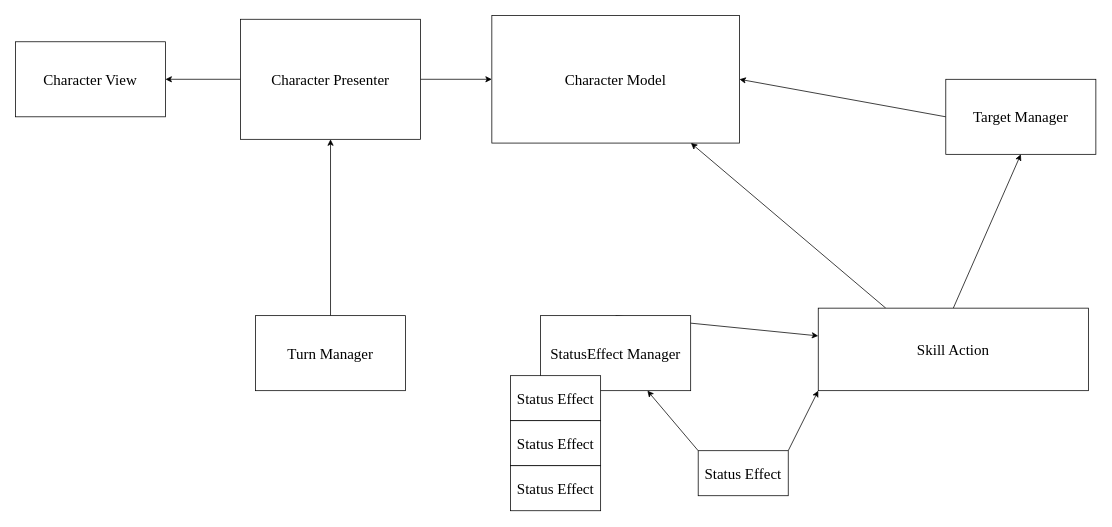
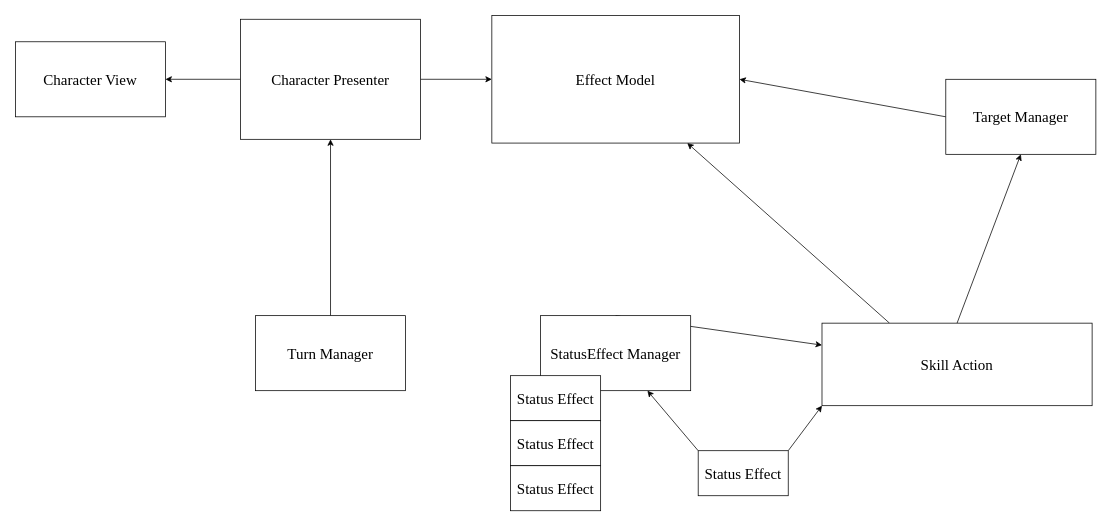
node "Character Model": label "Character Model" -> "Effect Model"
node "Skill Action": moved (953, 349) -> (957, 364)
